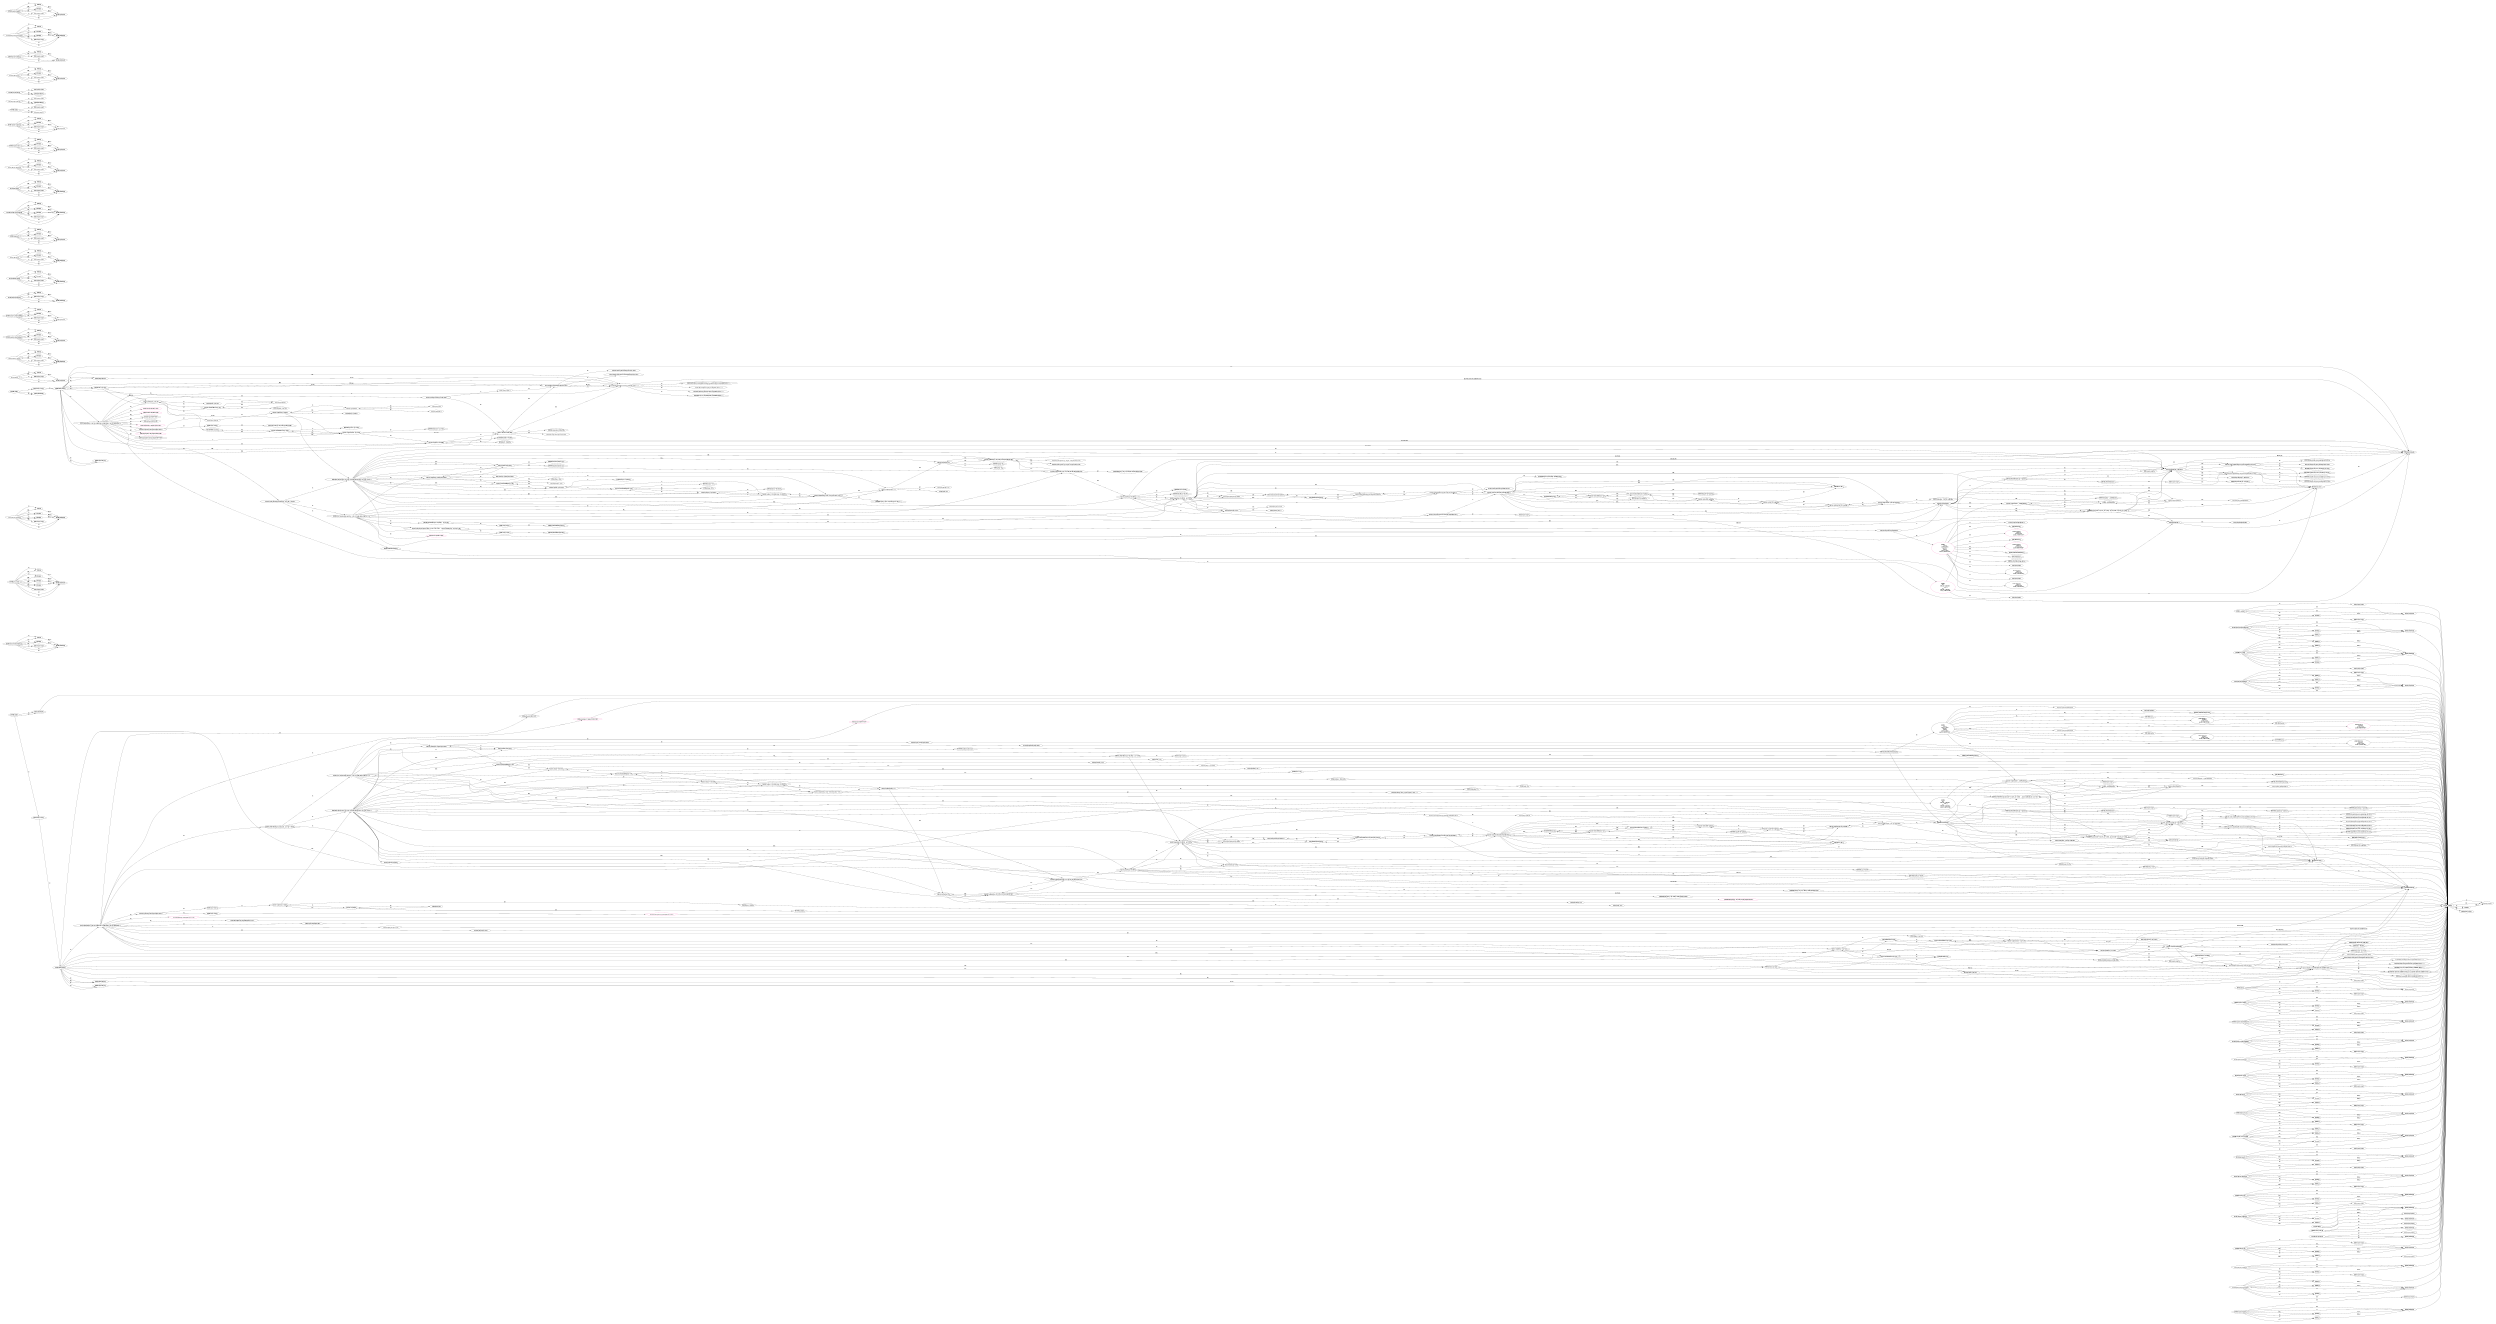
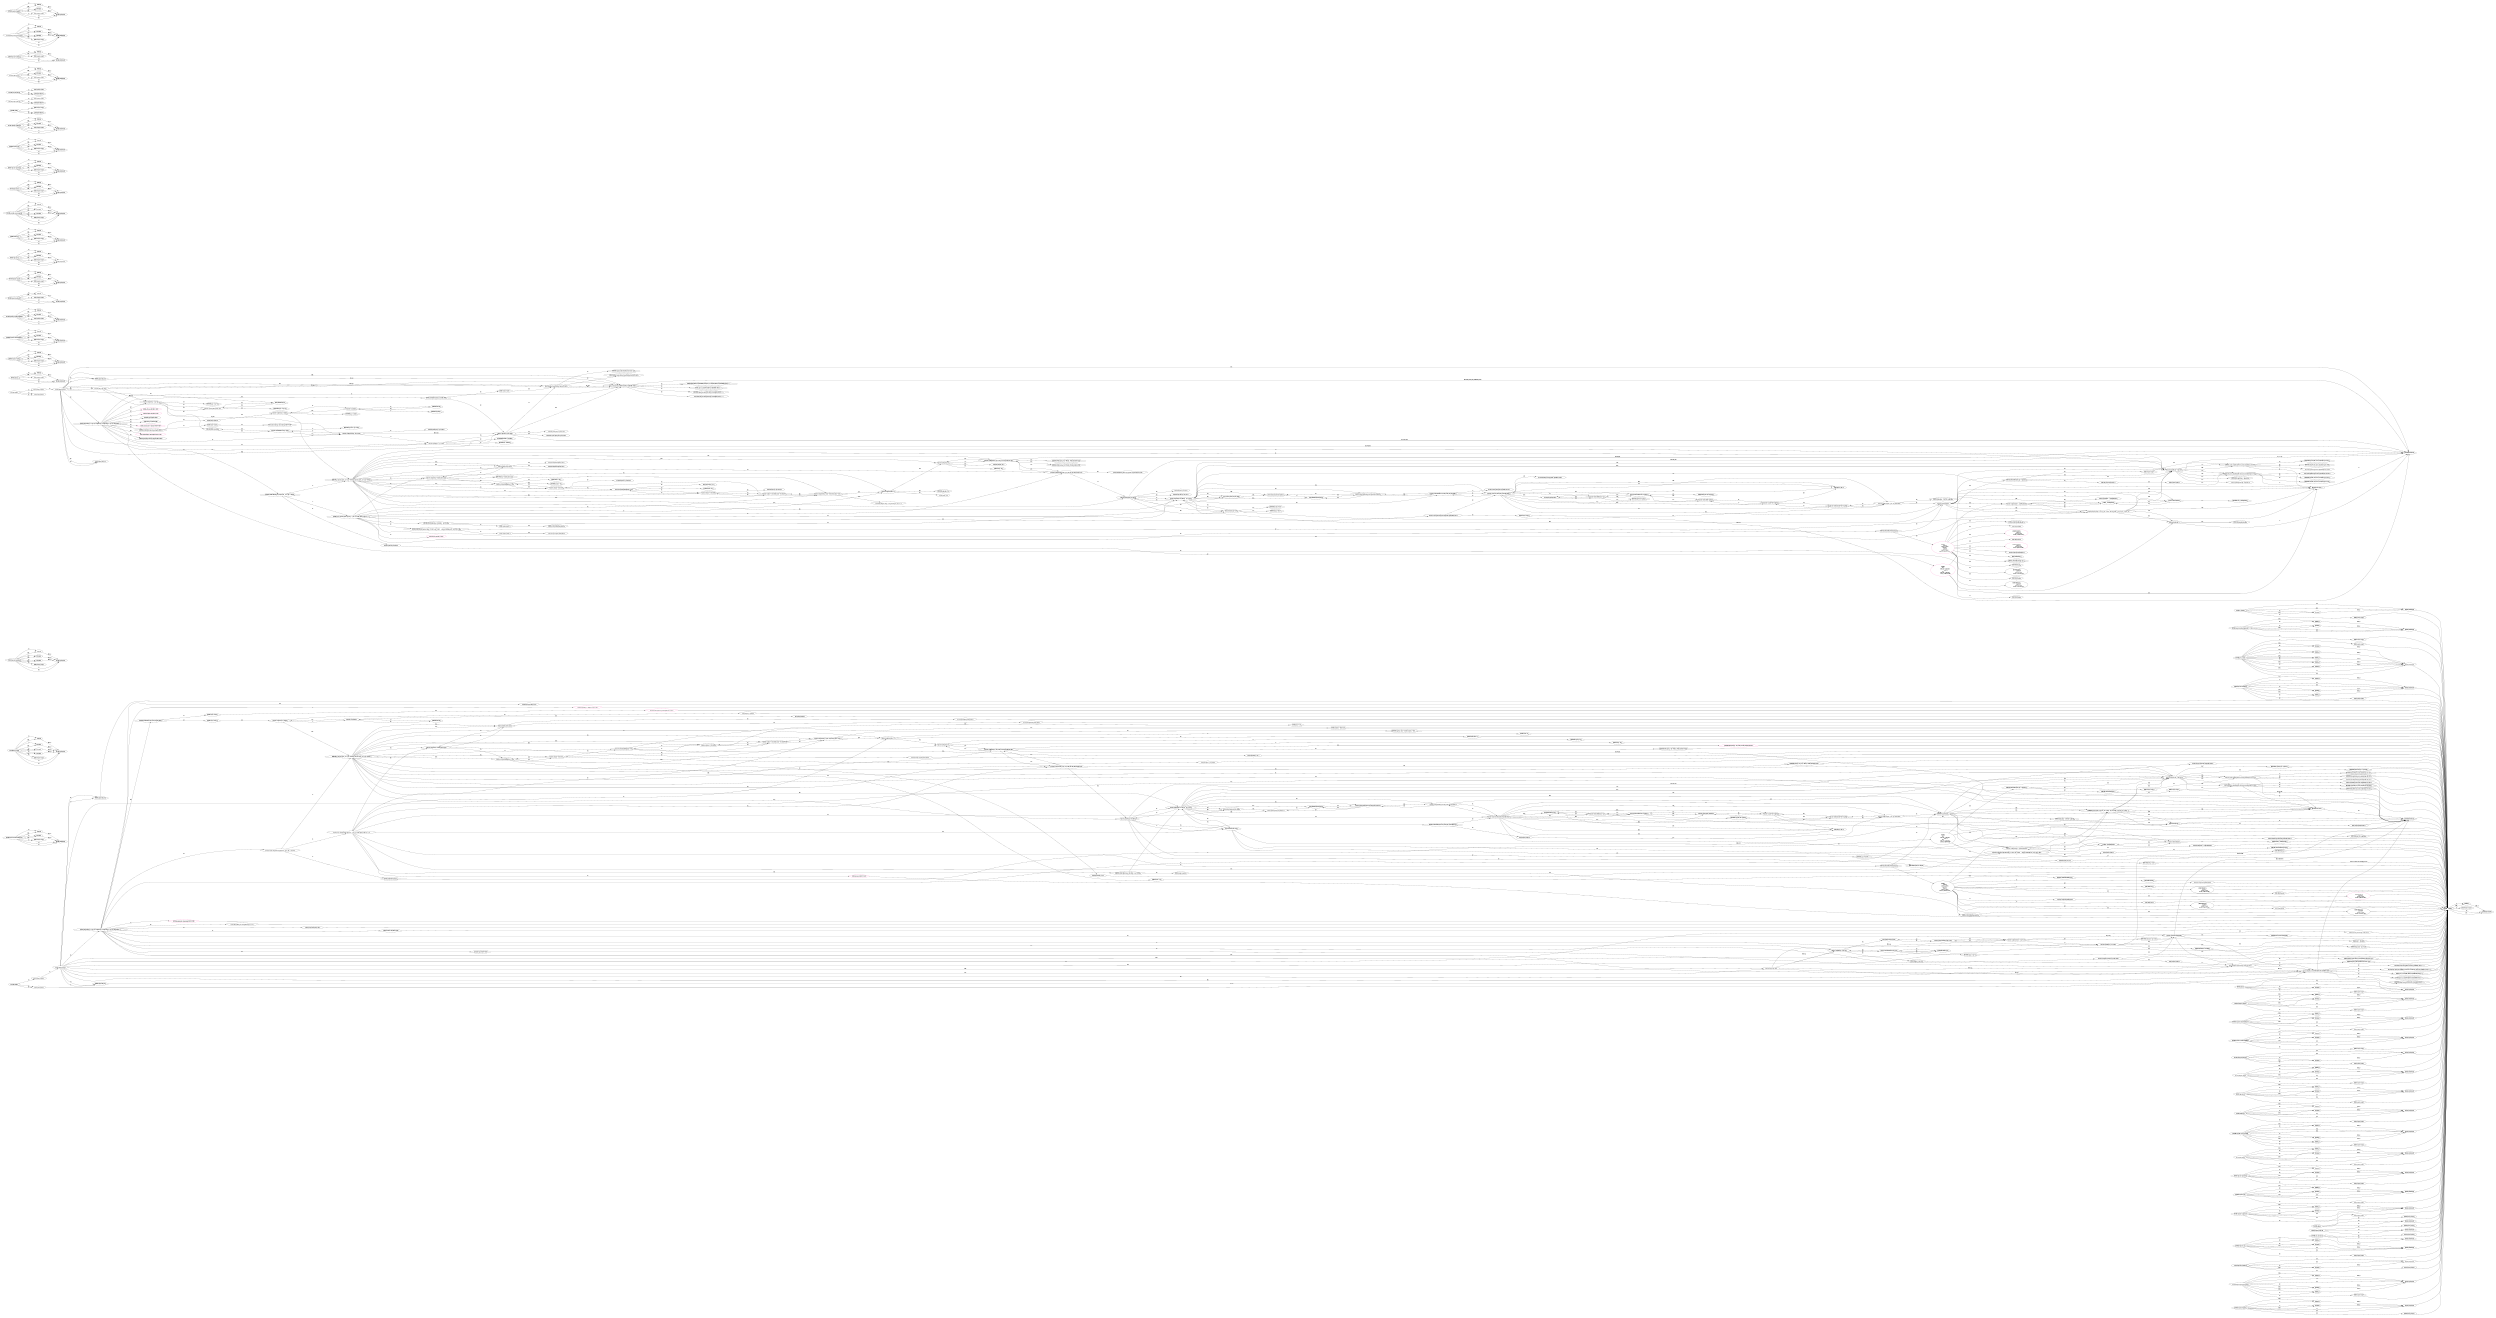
node "(PARAM,p5)": added
